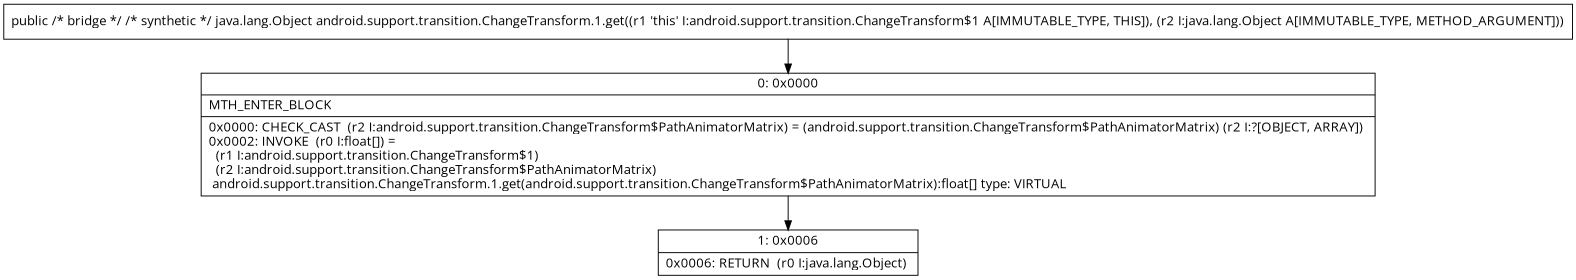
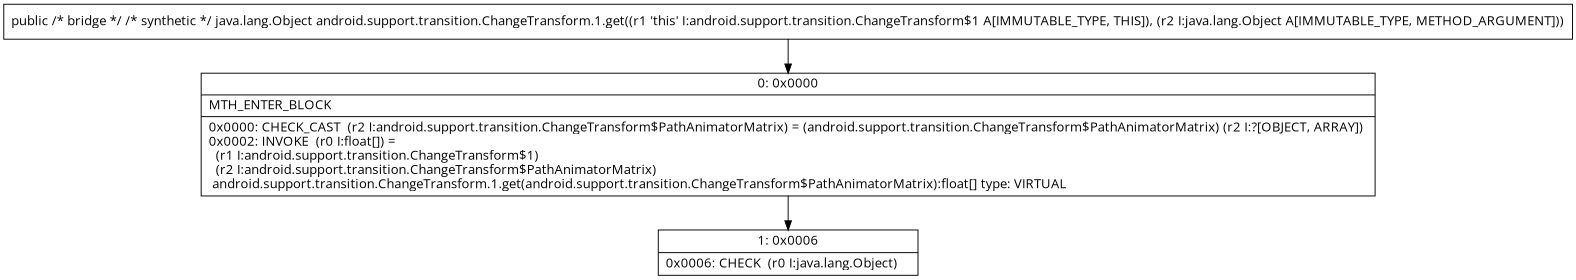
node "1: 0x0006": text "0x0006: RETURN  (r0 I:java.lang.Object)" -> "0x0006: CHECK  (r0 I:java.lang.Object)"
